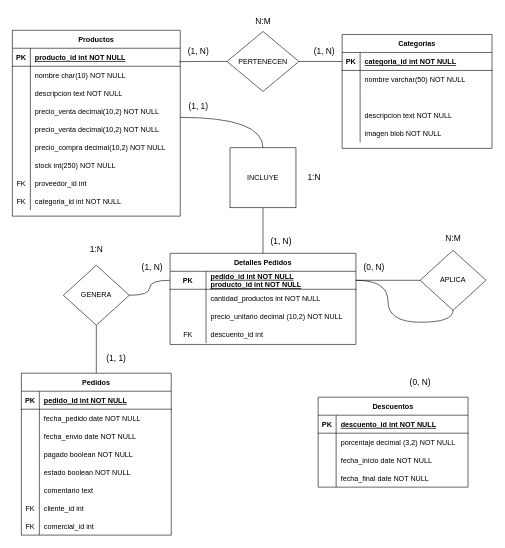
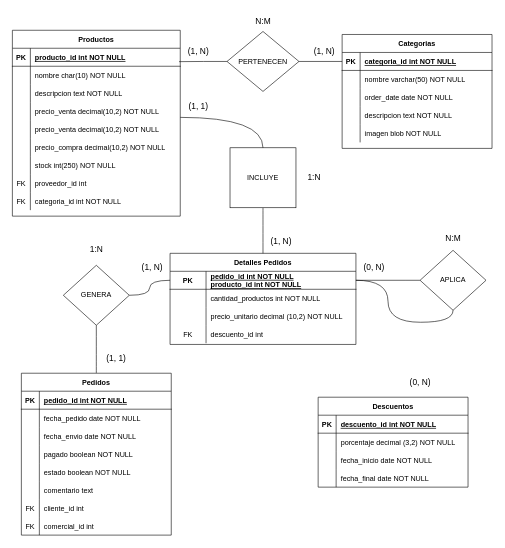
node "order_date date NOT NULL": added
